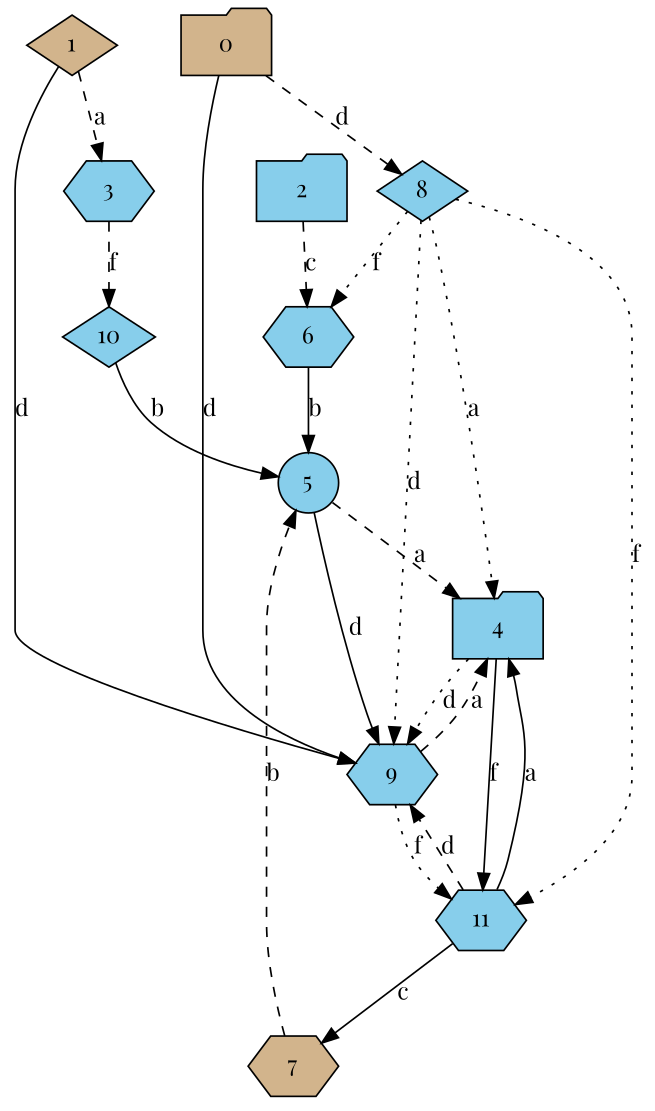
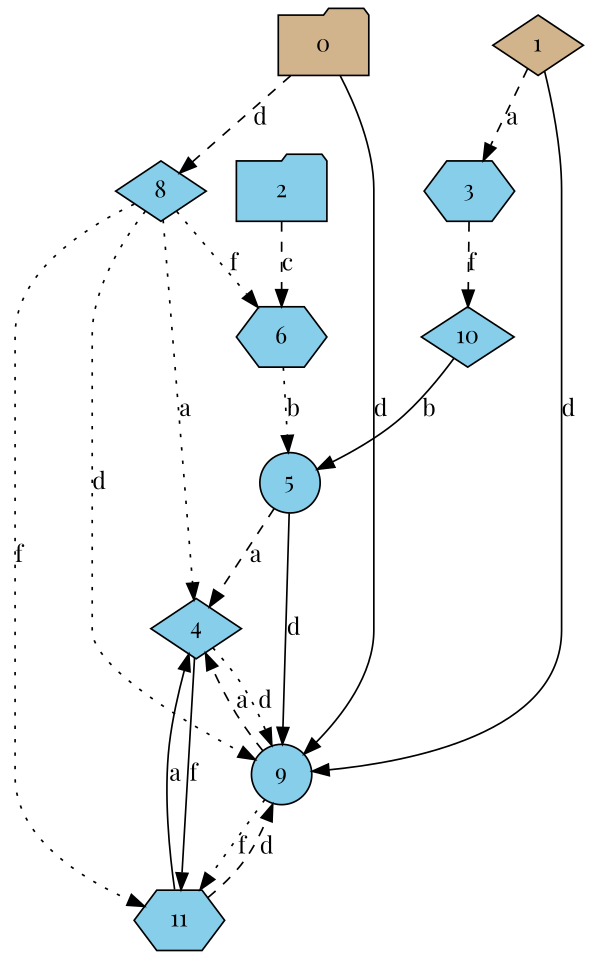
edge "6" -> "5": style solid -> dotted
node "4": shape folder -> diamond
node "9": shape hexagon -> circle
node "7": removed
